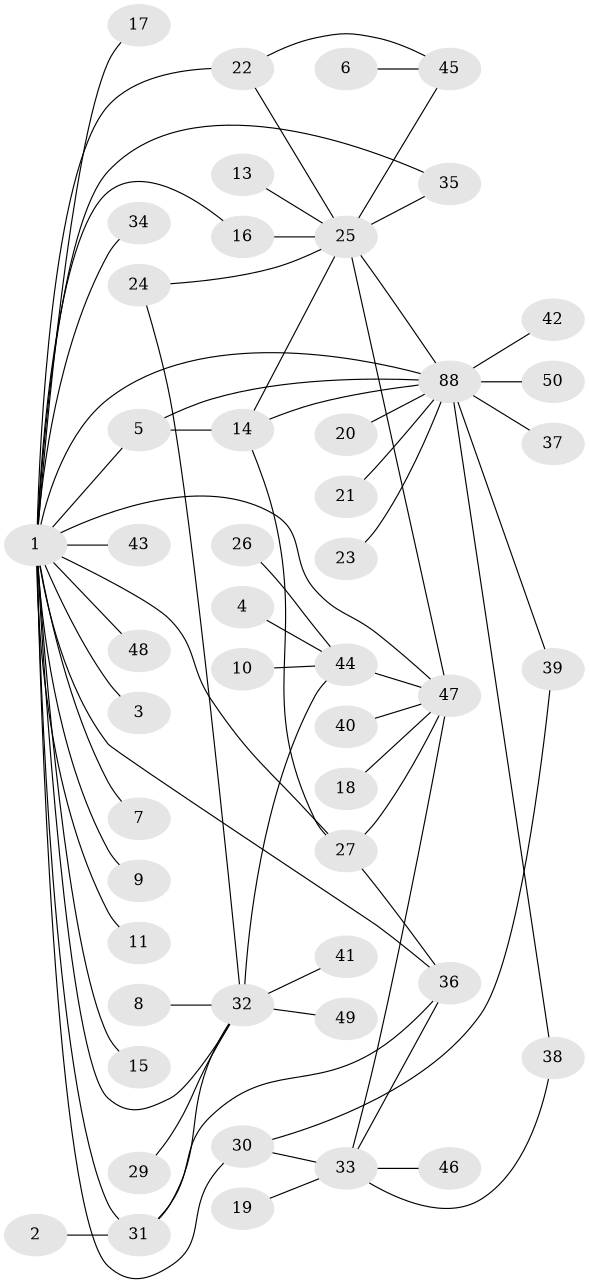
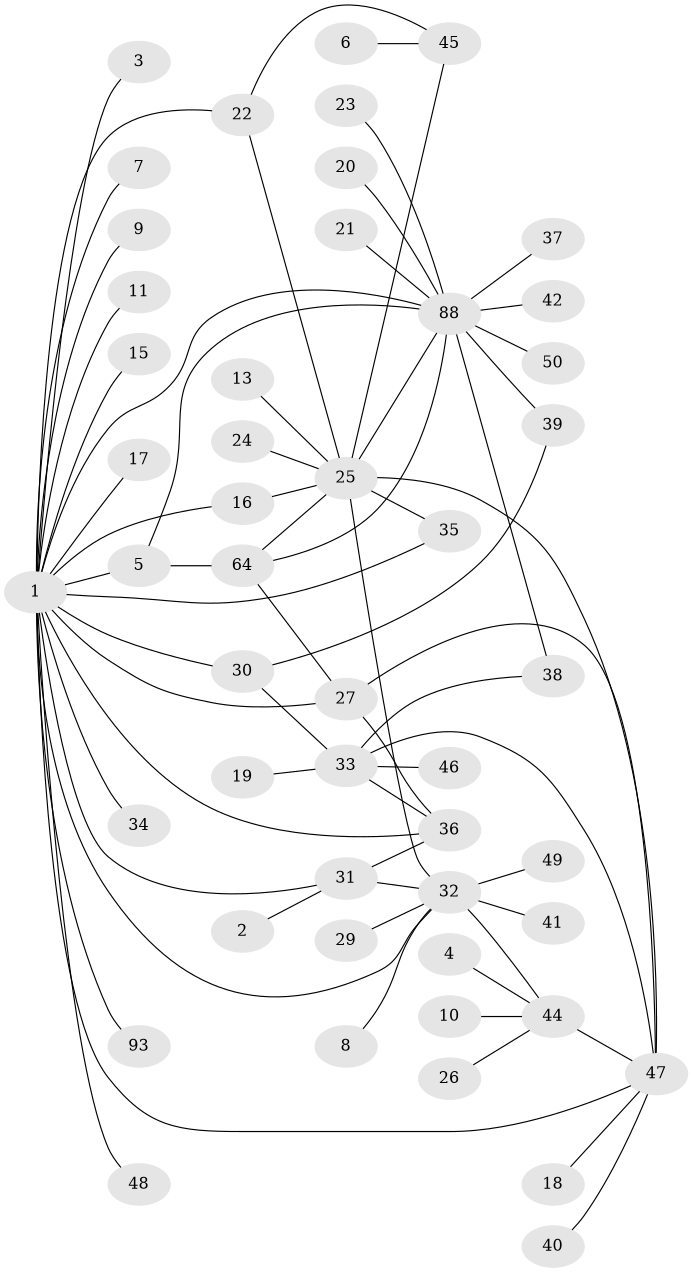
node "14": label "14" -> "64"
node "43": label "43" -> "93"
edge "24" -- "32": now "25" -- "32"
